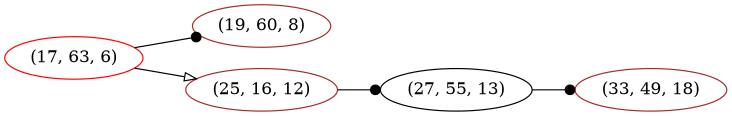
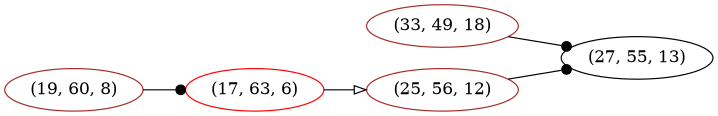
edge "(17, 63, 6)" -> "(19, 60, 8)": reversed
node "(25, 16, 12)": label "(25, 16, 12)" -> "(25, 56, 12)"
edge "(27, 55, 13)" -> "(33, 49, 18)": reversed
